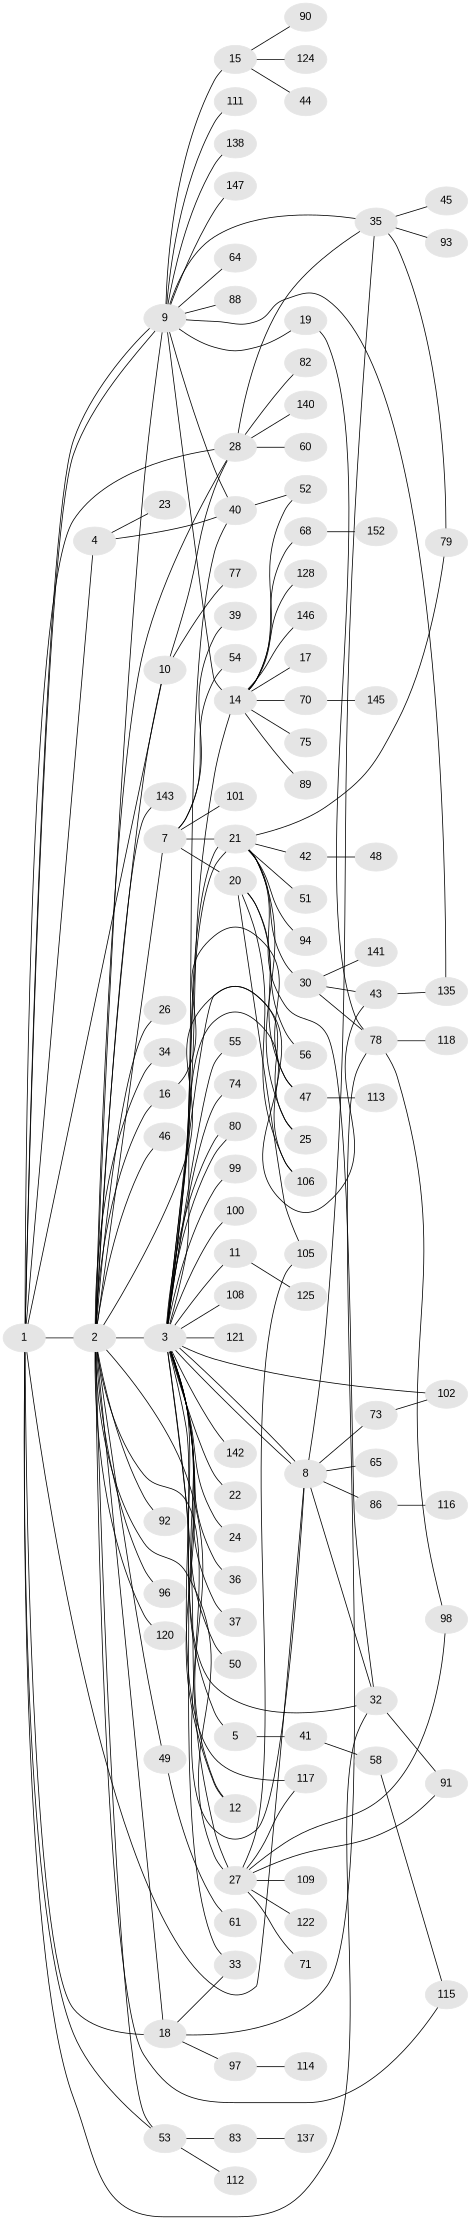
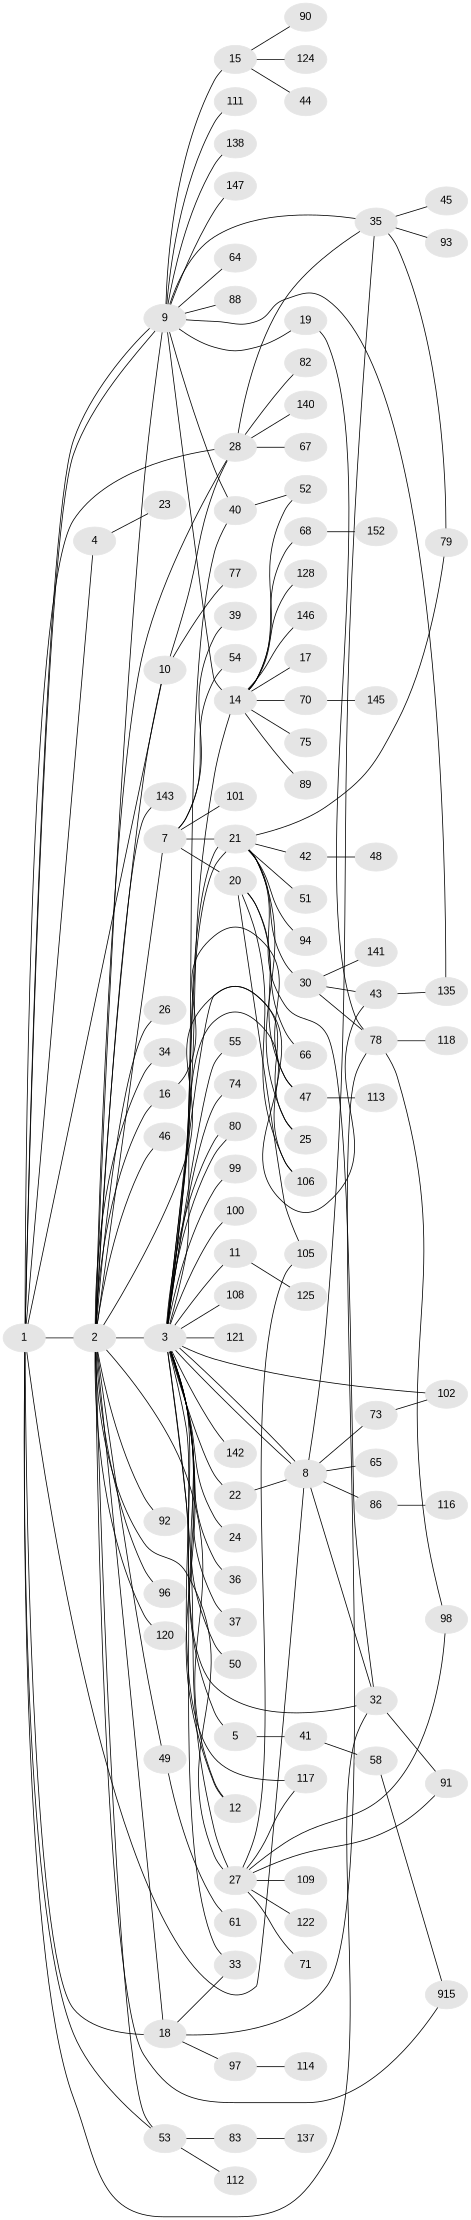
node "60": label "60" -> "67"
edge "40" -- "4": removed
node "56": label "56" -> "66"
edge "2" -- "8": now "22" -- "8"
node "115": label "115" -> "915"
